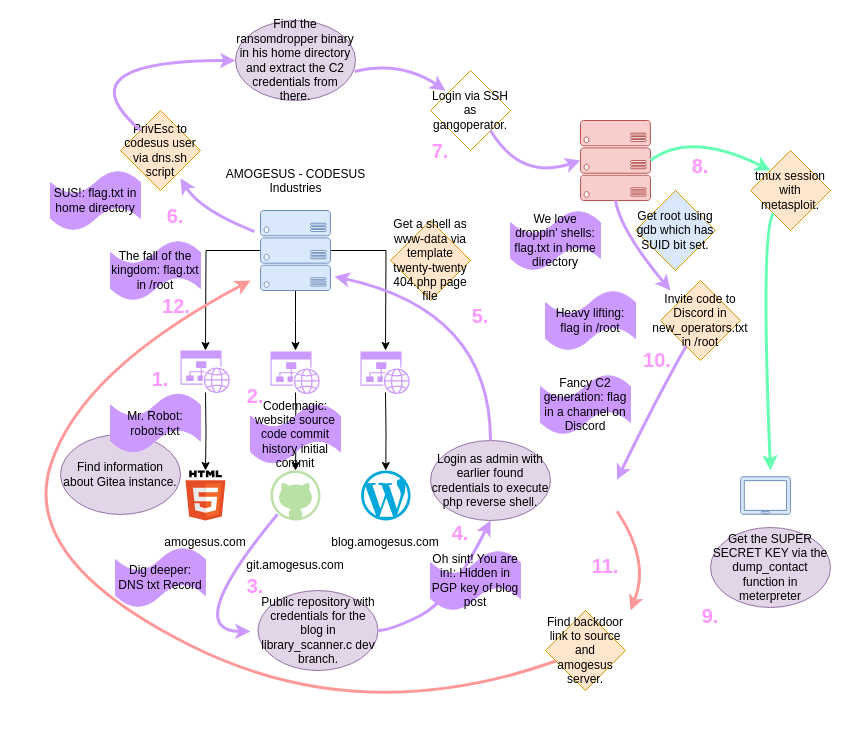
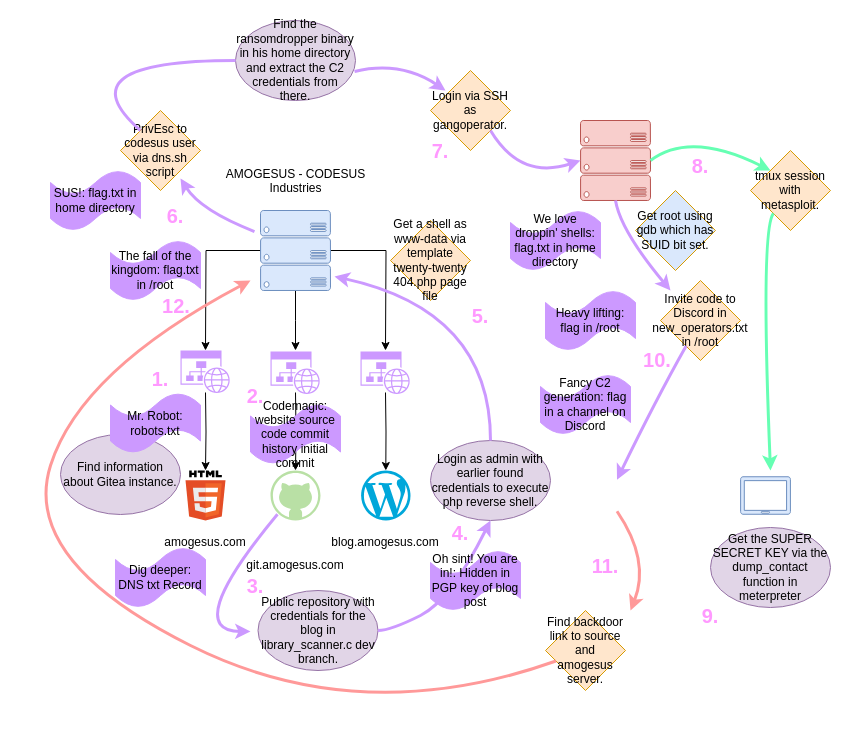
edge "PrivEsc to codesus user via dns.sh script" -> "Find the ransomdropper binary in his home directory and extract the C2 credentials from there.": arrowhead classic -> none
node "Login via SSH as gangoperator.": fillcolor #ffffff -> #ffe6cc
